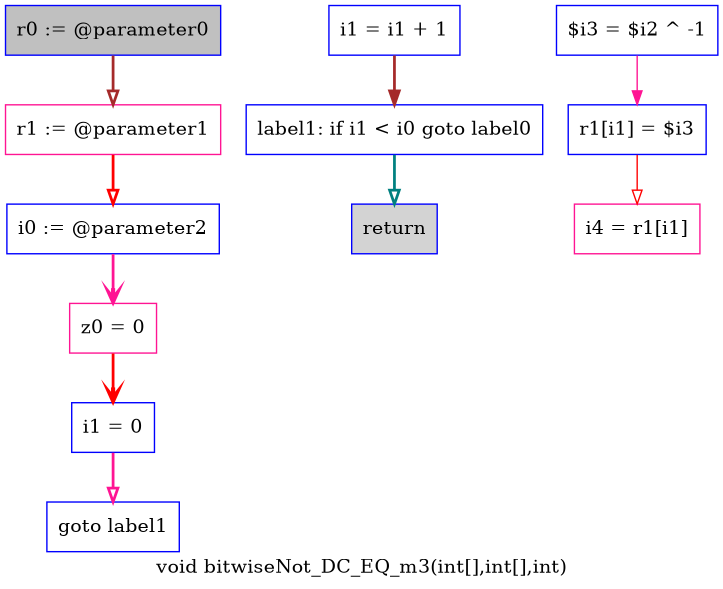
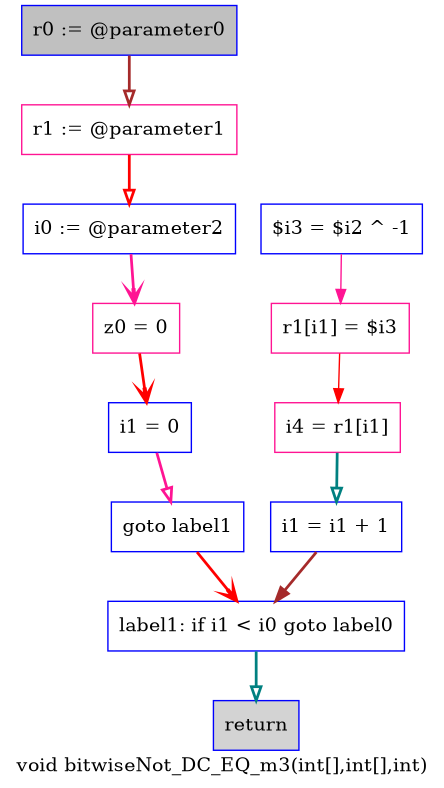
node "r1[i1] = $i3": color blue -> deeppink
edge "r1[i1] = $i3" -> "i4 = r1[i1]": arrowhead onormal -> normal
edge "i4 = r1[i1]" -> "i1 = i1 + 1": added
edge "goto label1" -> "label1: if i1 < i0 goto label0": added
